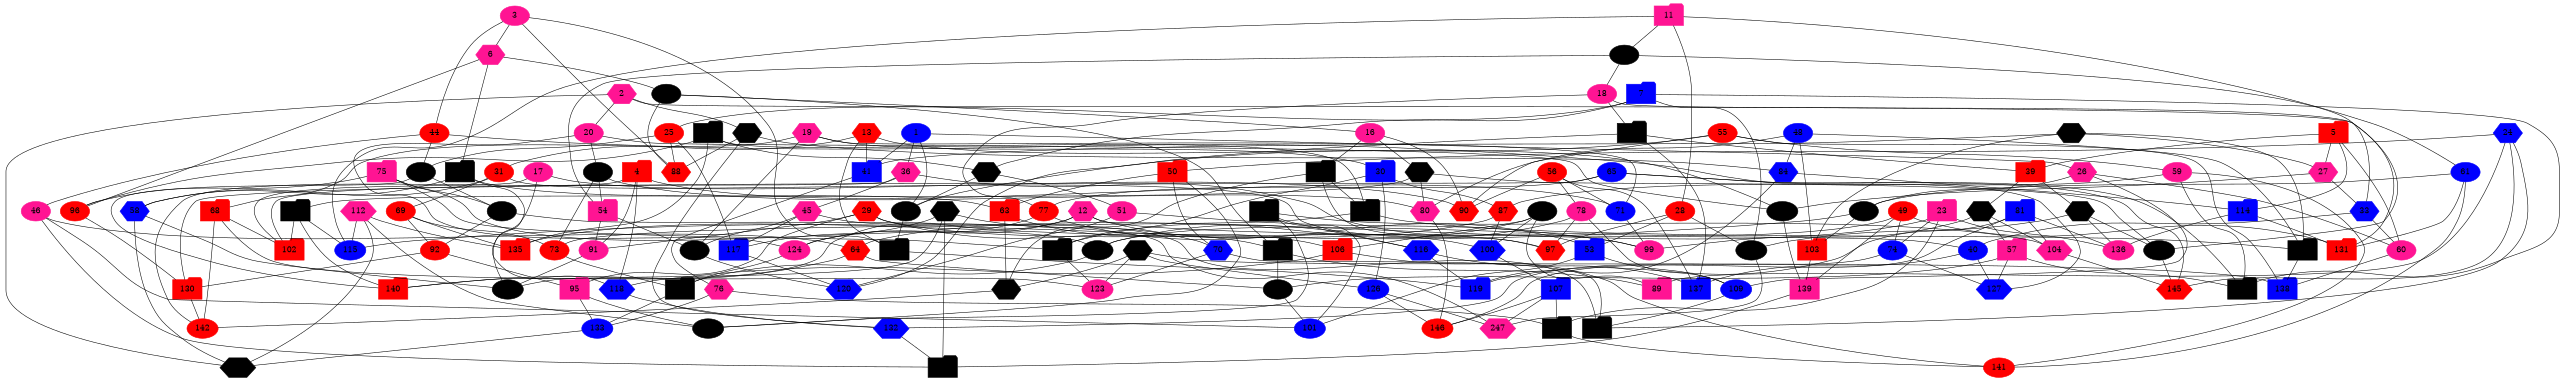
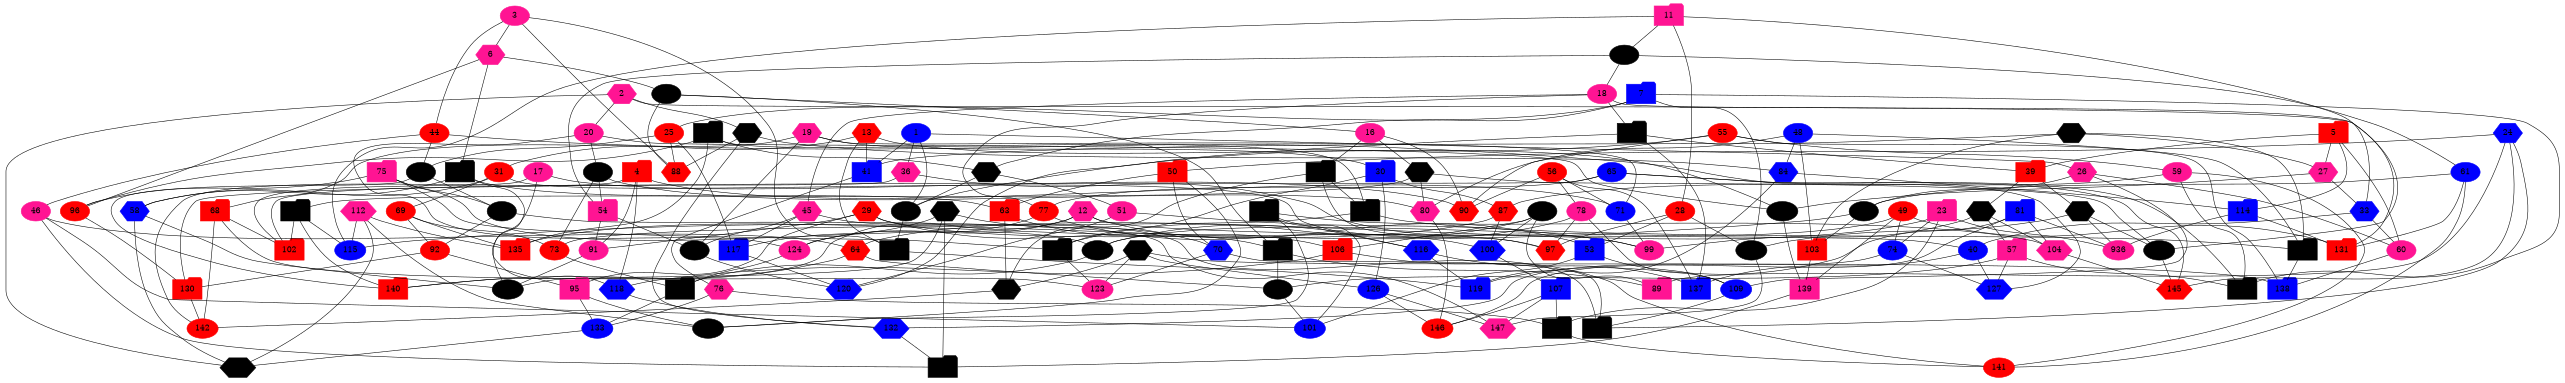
edge "36" -- "45": now "18" -- "45"
node "136": label "136" -> "936"
node "247": label "247" -> "147"
